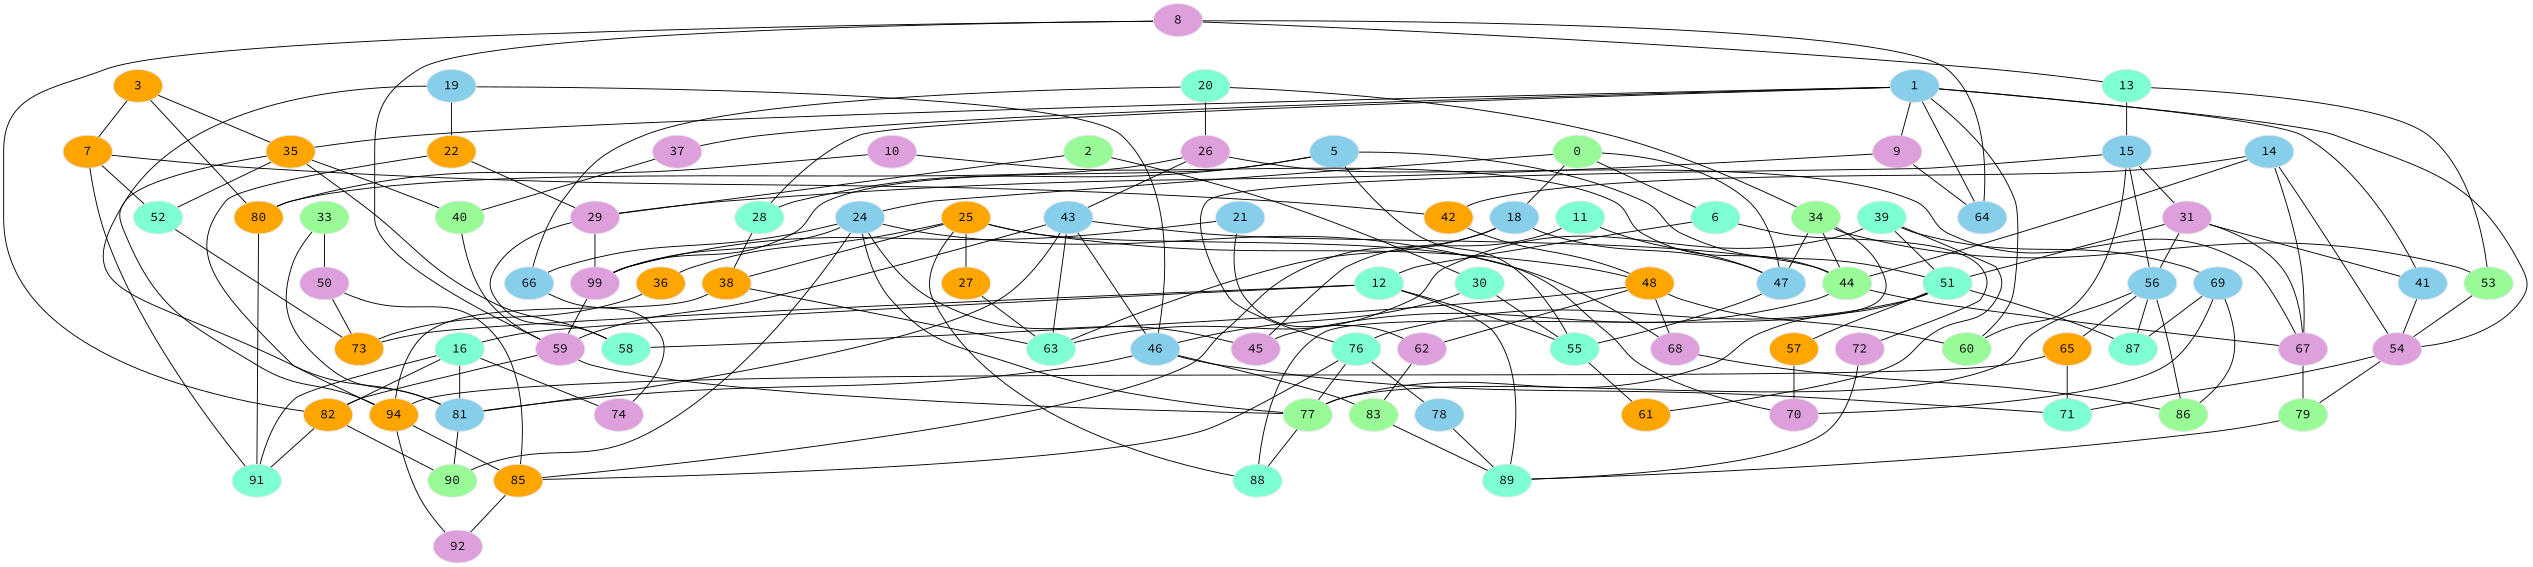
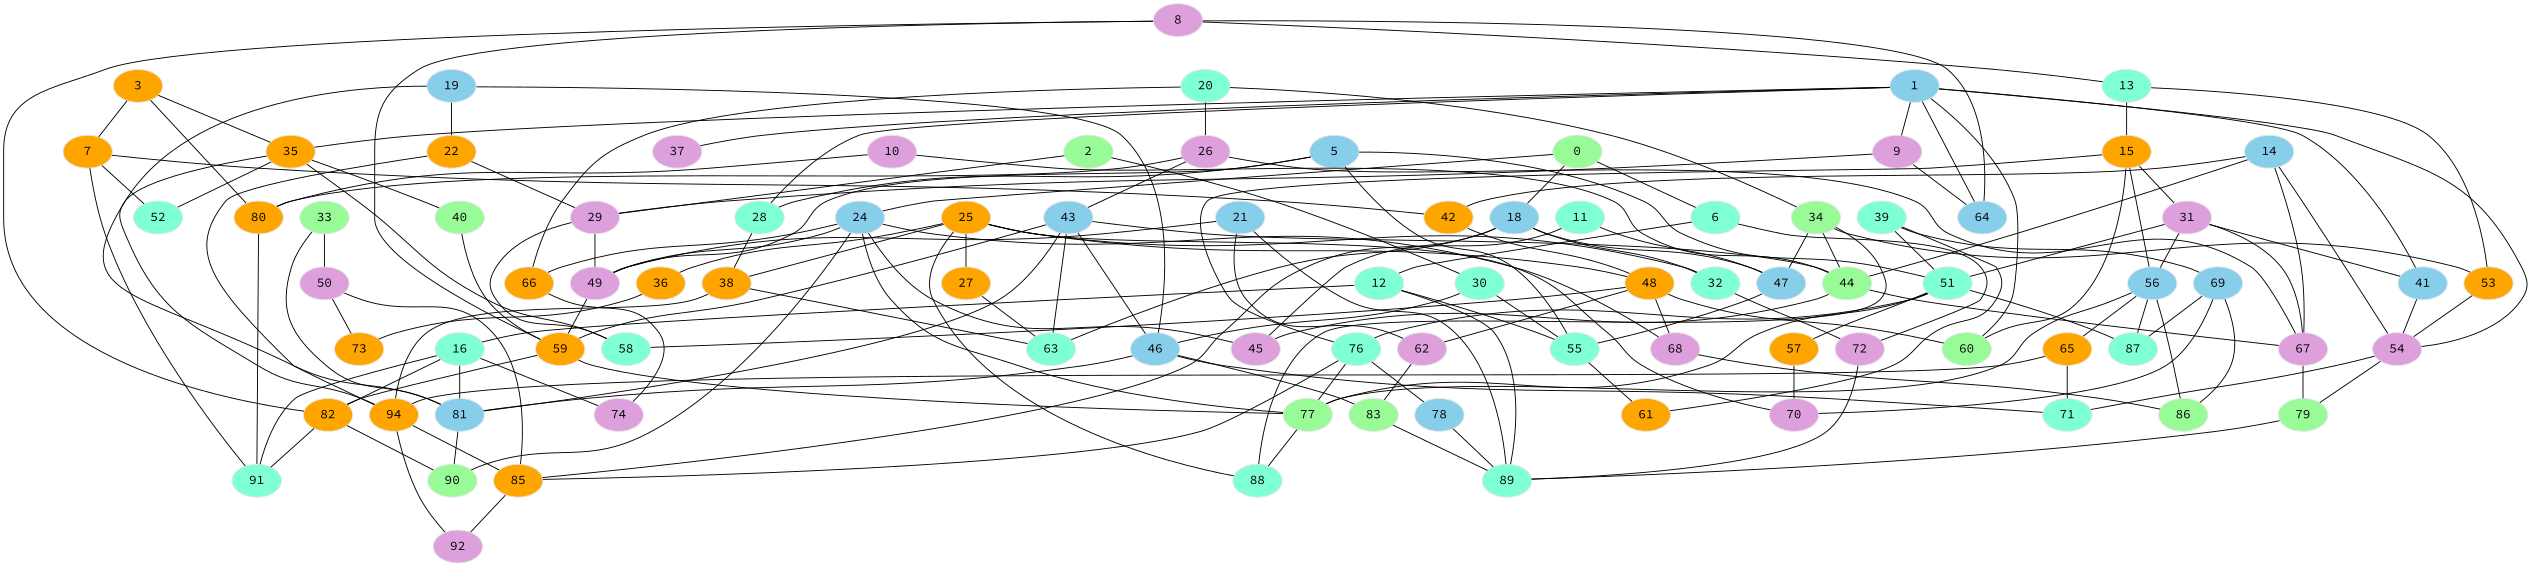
node "15": fillcolor skyblue -> orange
edge "0" -- "47": removed
edge "37" -- "40": removed
edge "52" -- "73": removed
node "66": fillcolor skyblue -> orange
node "99": label "99" -> "49"
node "32": added
node "53": fillcolor palegreen -> orange
edge "39" -- "63": removed
edge "12" -- "73": removed
edge "21" -- "89": added
node "59": fillcolor plum -> orange
